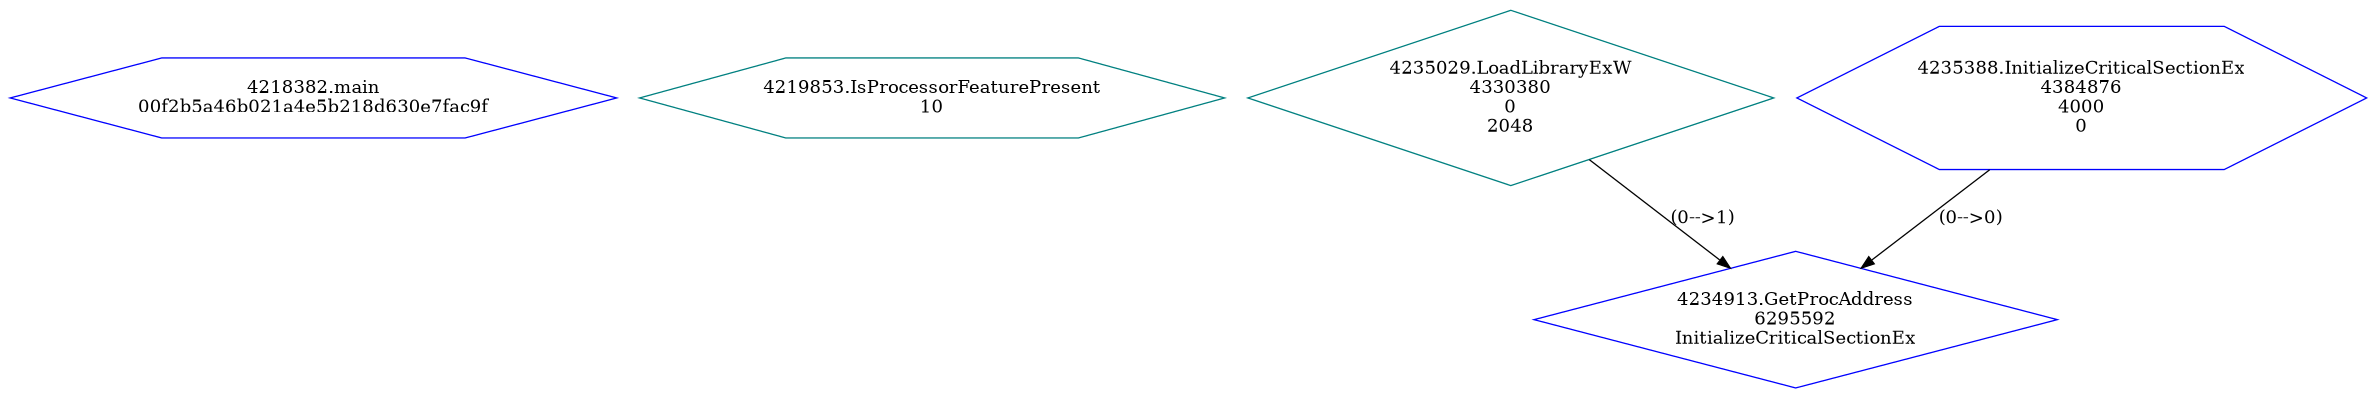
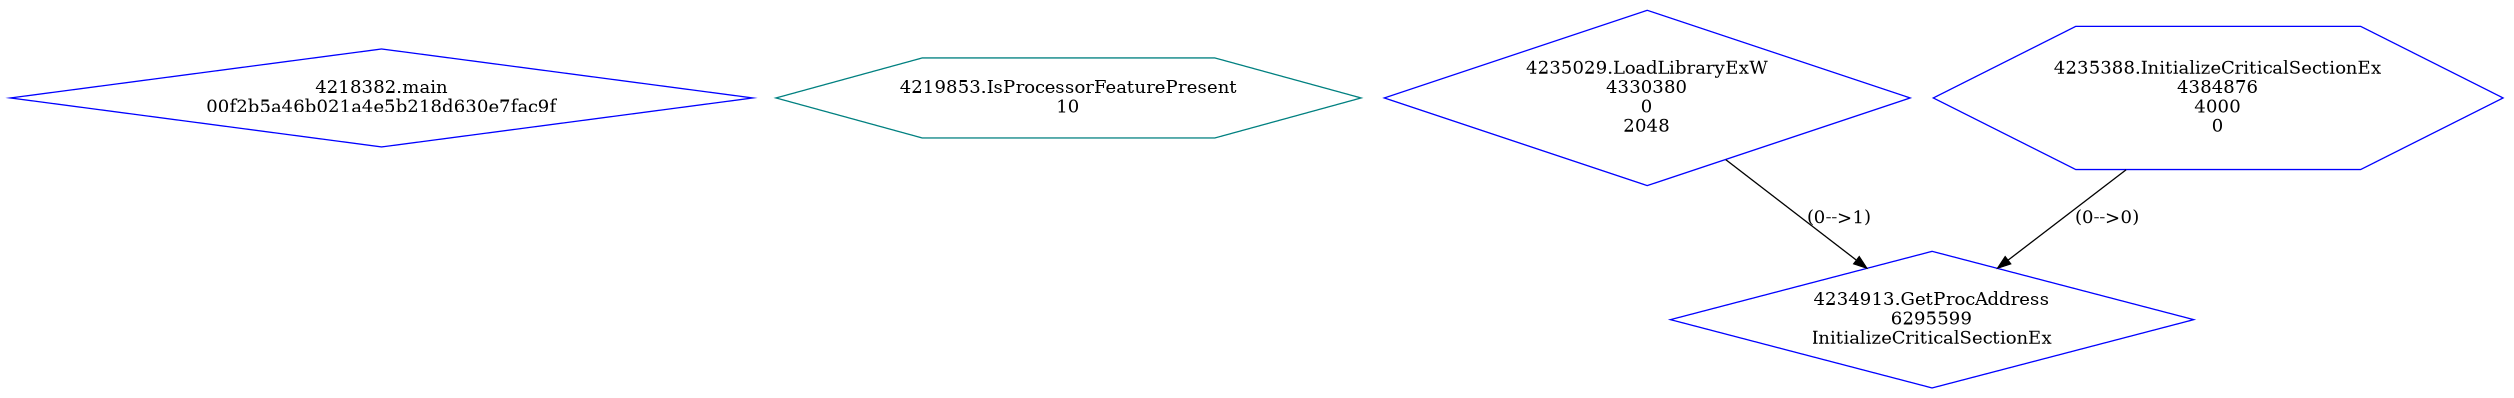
node "4218382.main 00f2b5a46b021a4e5b218d630e7fac9f": shape hexagon -> diamond
node "4235029.LoadLibraryExW 4330380 0 2048": color teal -> blue
node "4234913.GetProcAddress 6295592 InitializeCriticalSectionEx": label "4234913.GetProcAddress 6295592 InitializeCriticalSectionEx" -> "4234913.GetProcAddress 6295599 InitializeCriticalSectionEx"
